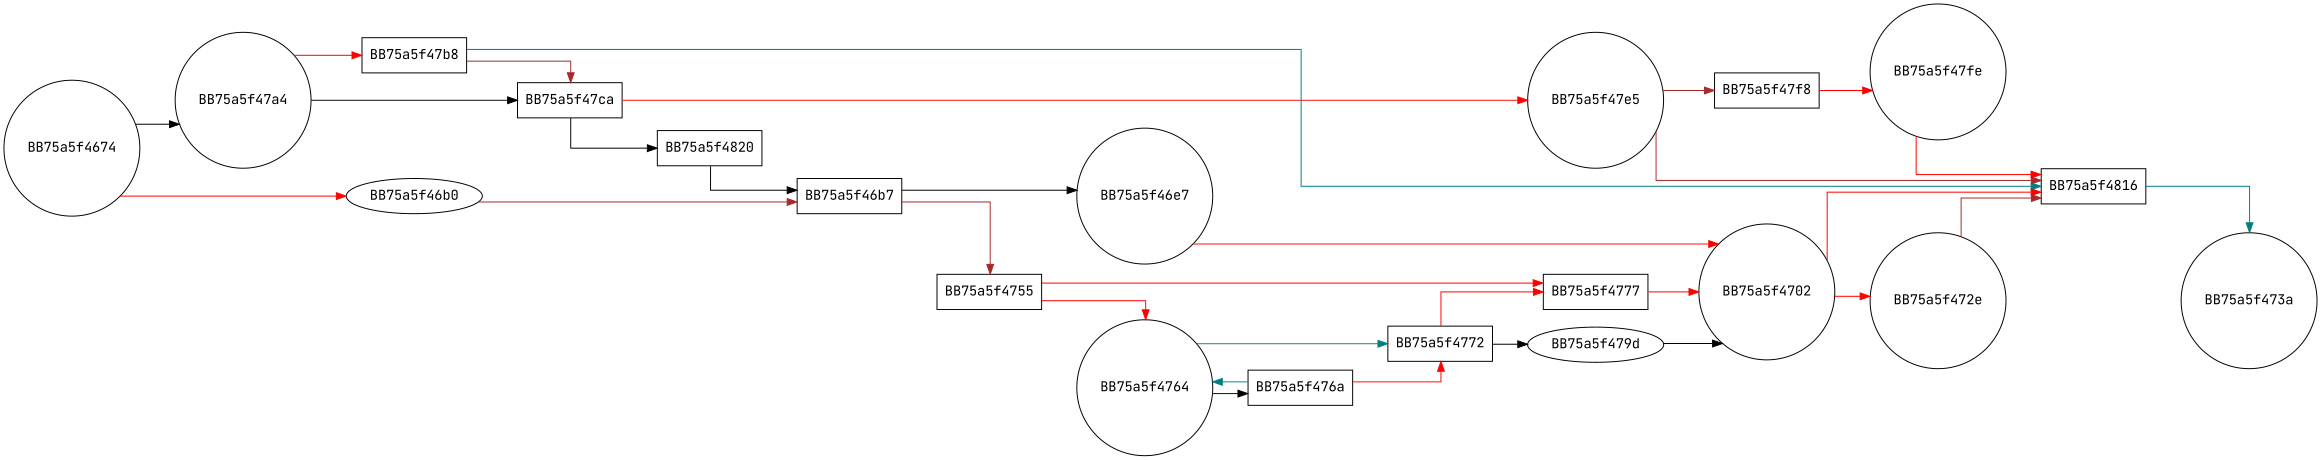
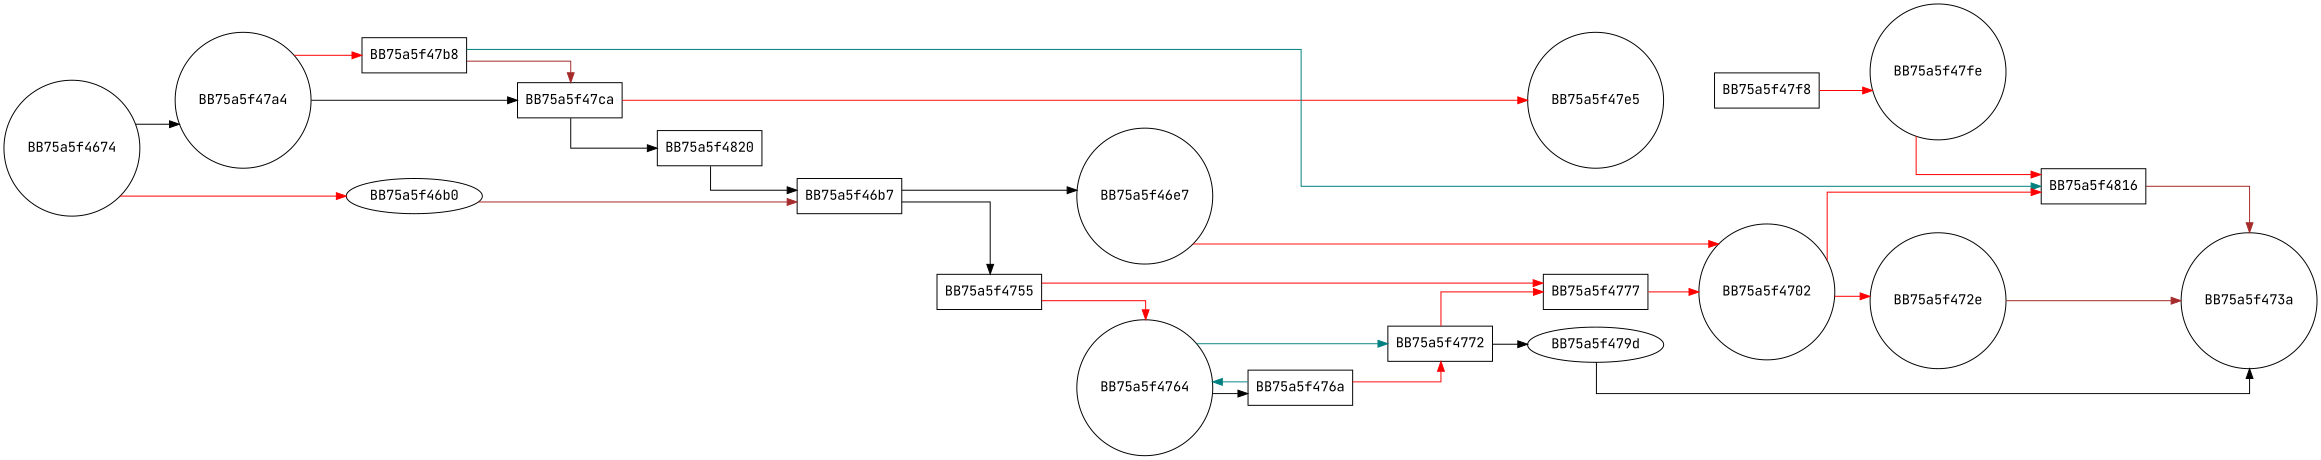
edge "BB75a5f47e5" -> "BB75a5f47f8": removed
edge "BB75a5f47e5" -> "BB75a5f4816": removed
edge "BB75a5f4816" -> "BB75a5f473a": color teal -> brown
edge "BB75a5f472e" -> "BB75a5f4816": now "BB75a5f472e" -> "BB75a5f473a"
edge "BB75a5f46b7" -> "BB75a5f4755": color brown -> black
edge "BB75a5f479d" -> "BB75a5f4702": now "BB75a5f479d" -> "BB75a5f473a"
